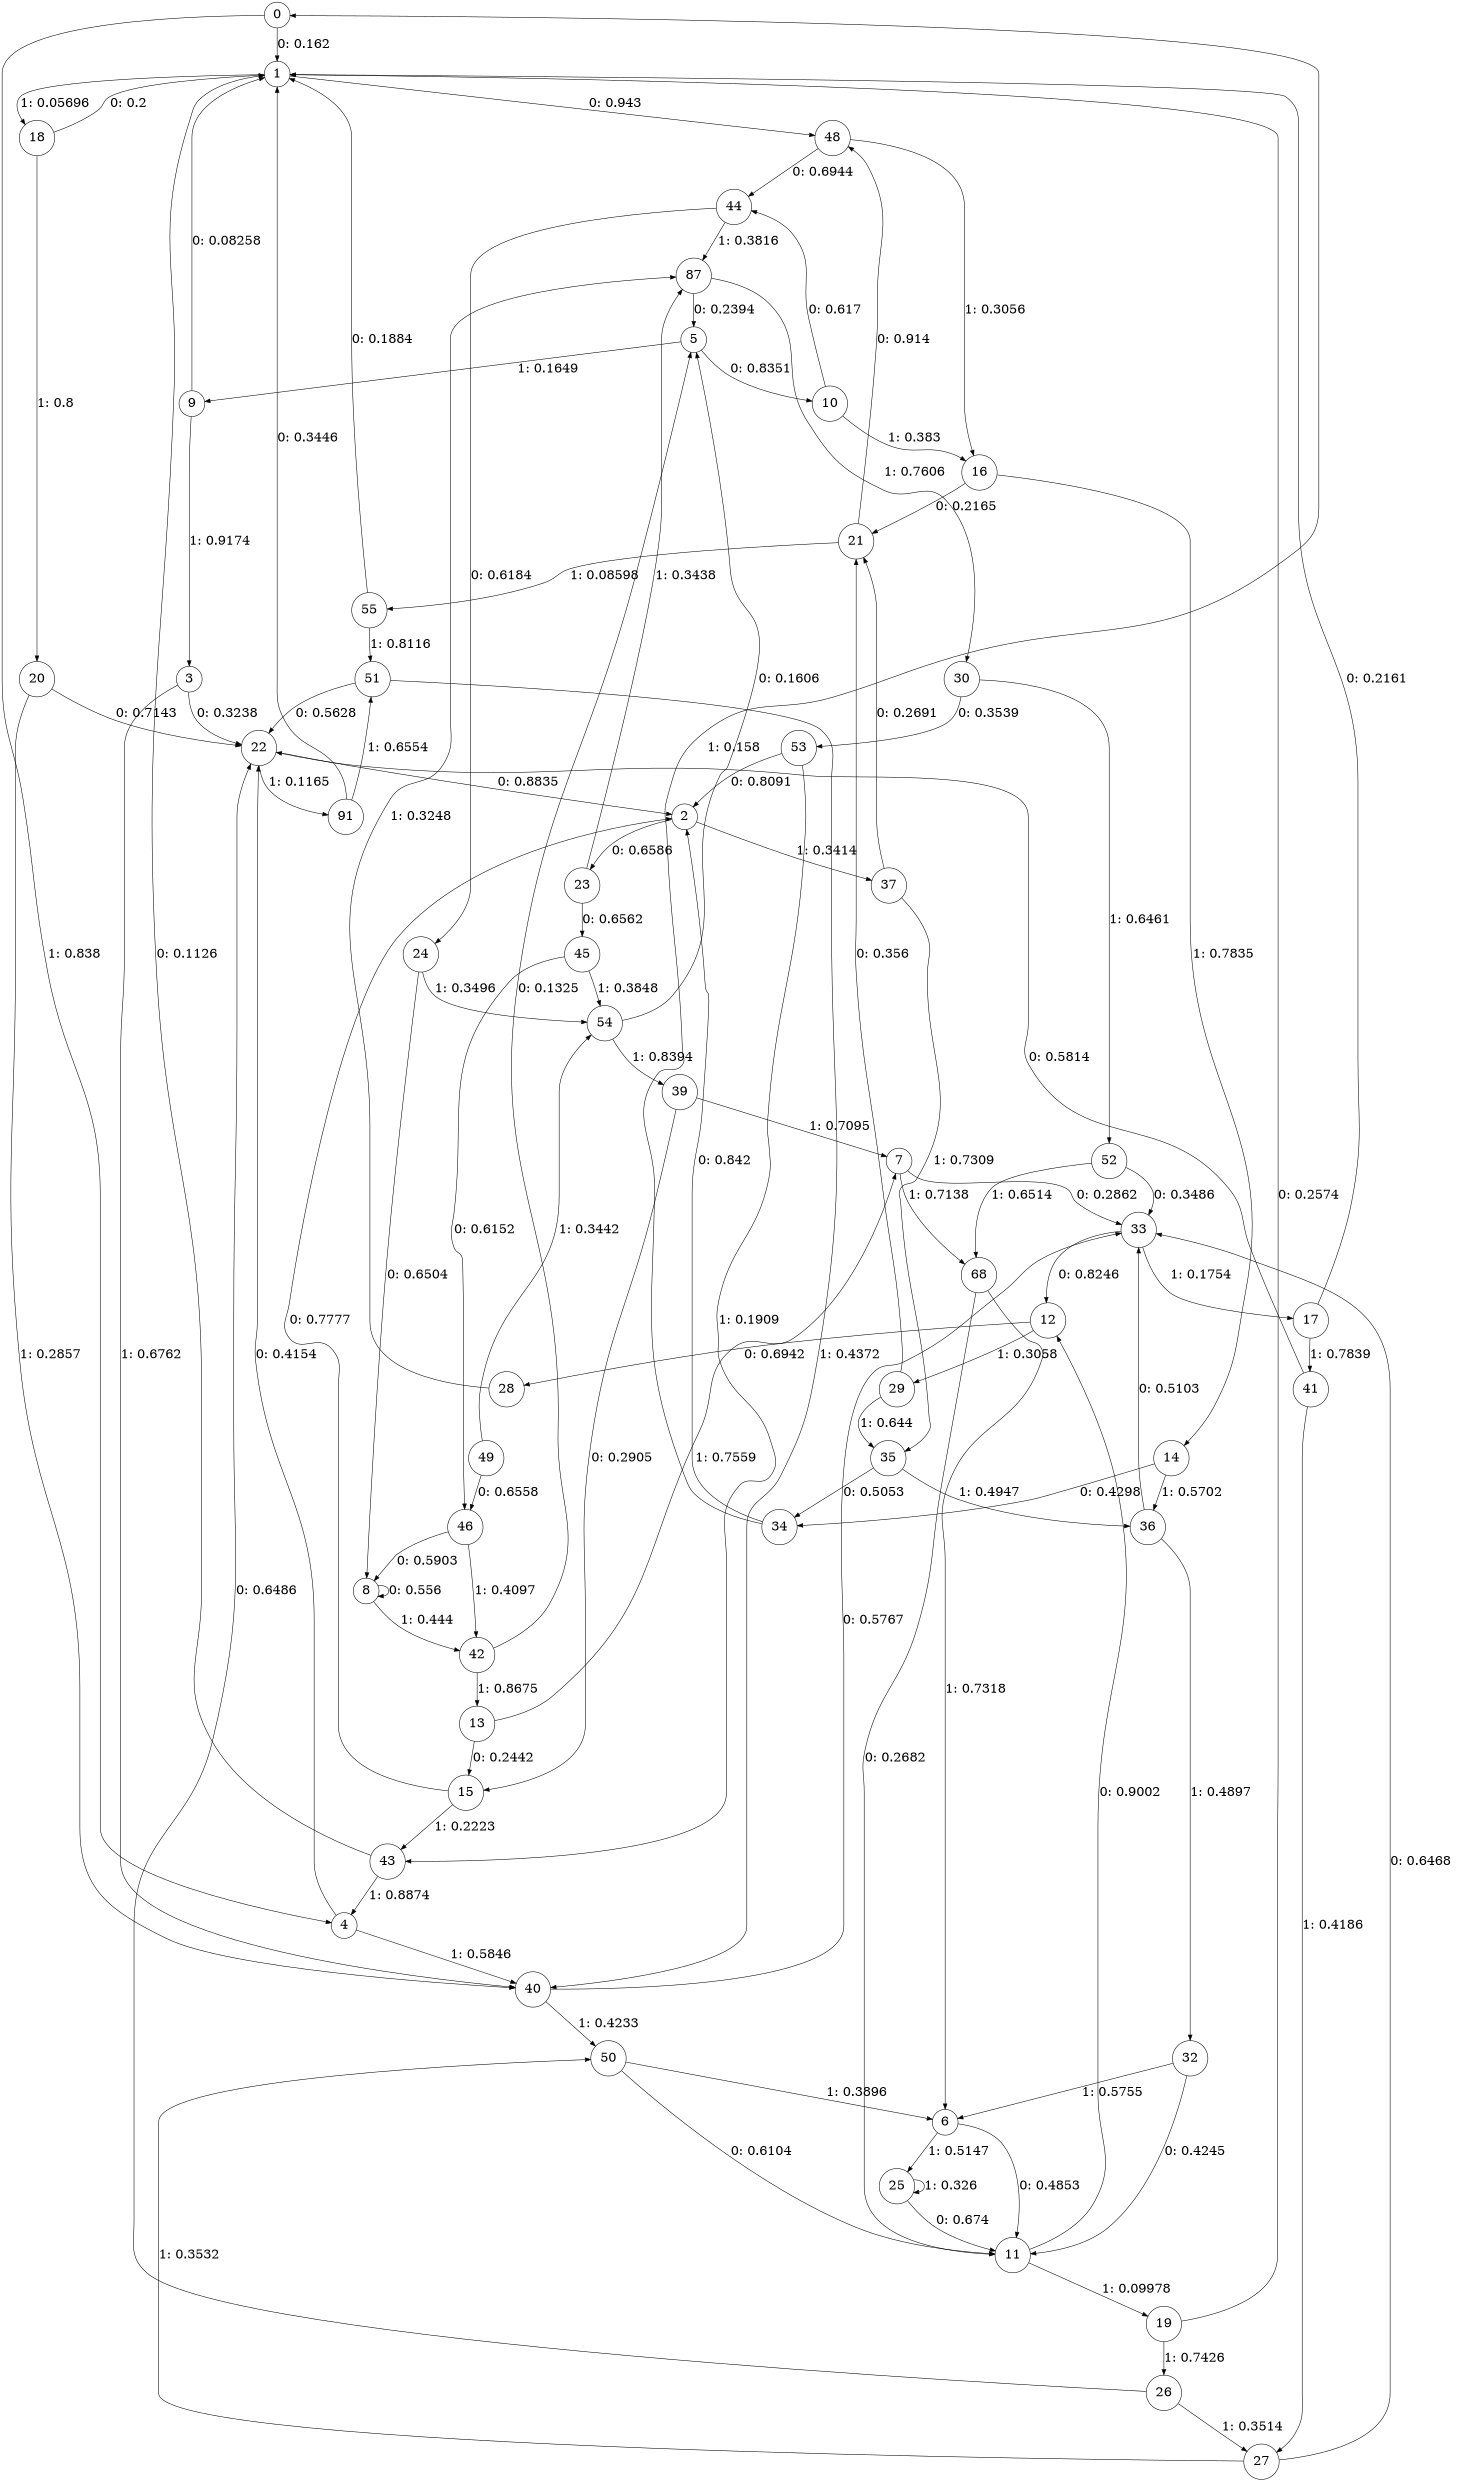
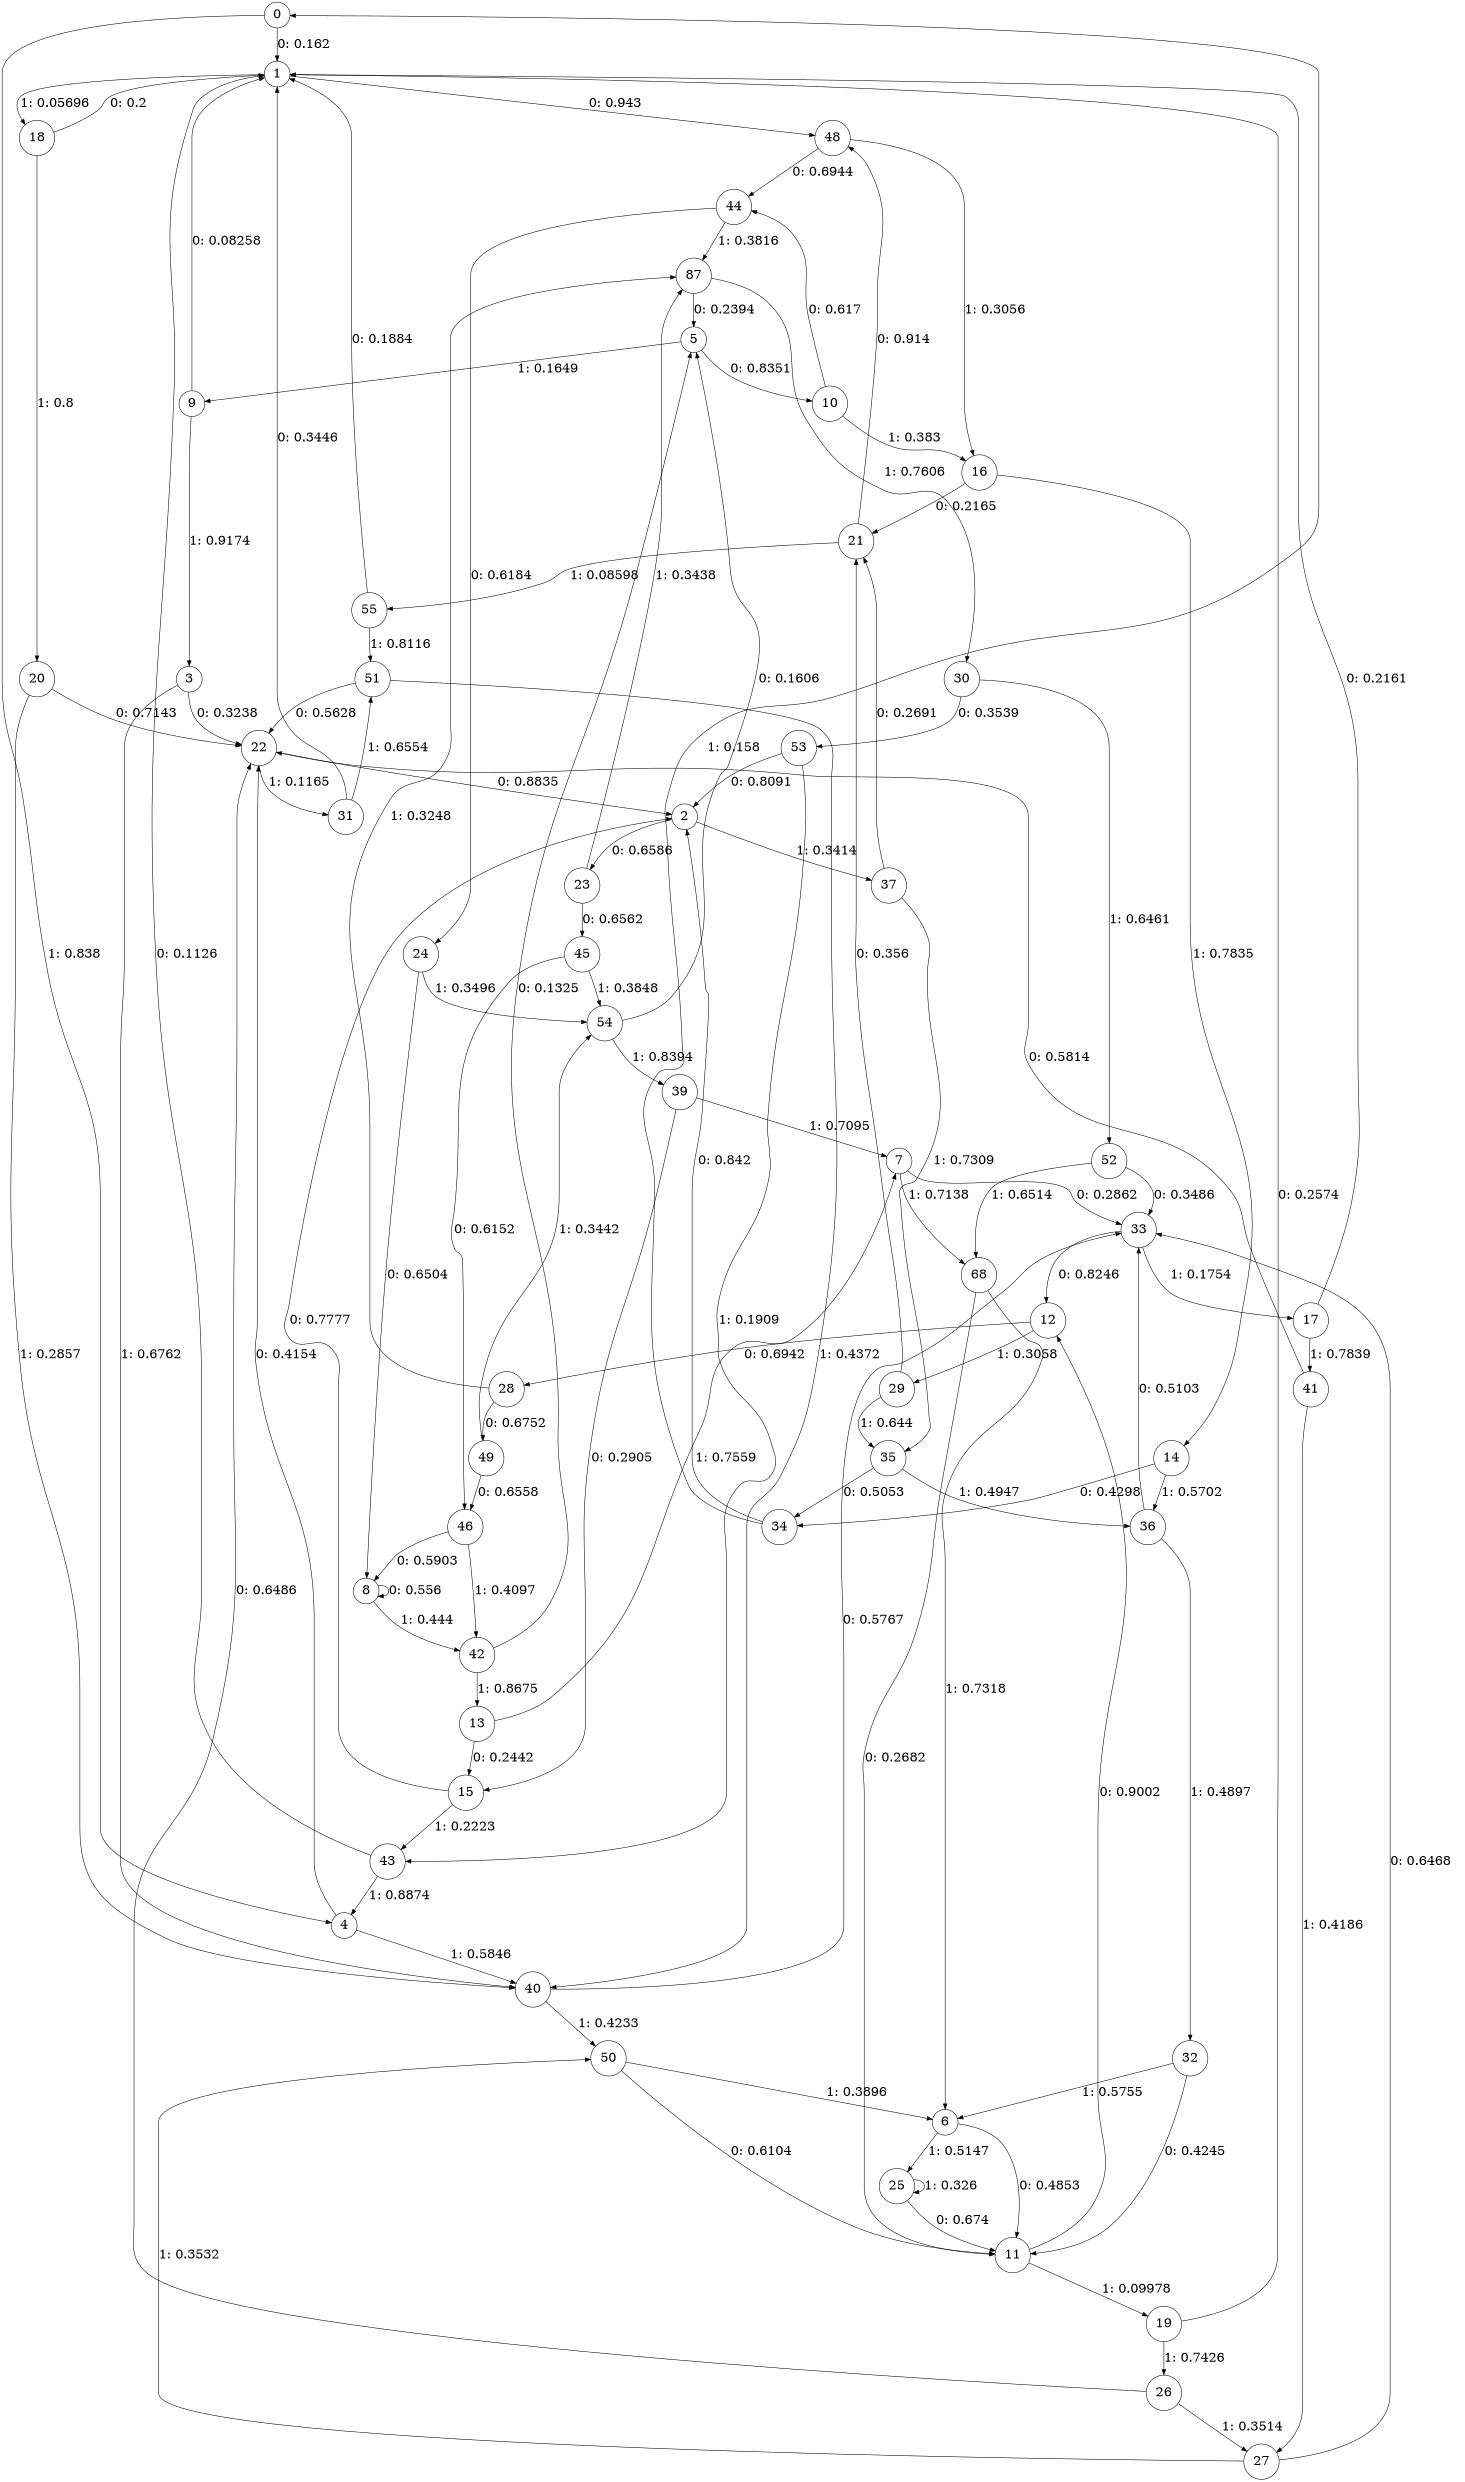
node "91": label "91" -> "31"
edge "28" -> "49": added, label "0: 0.6752"
